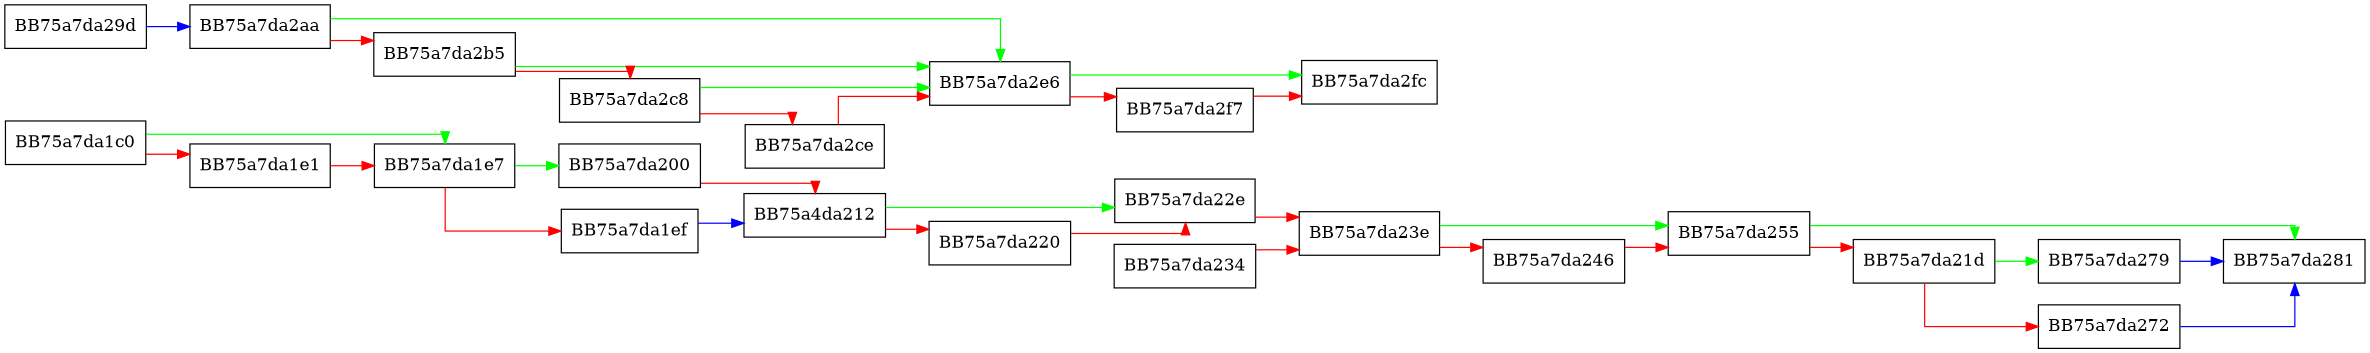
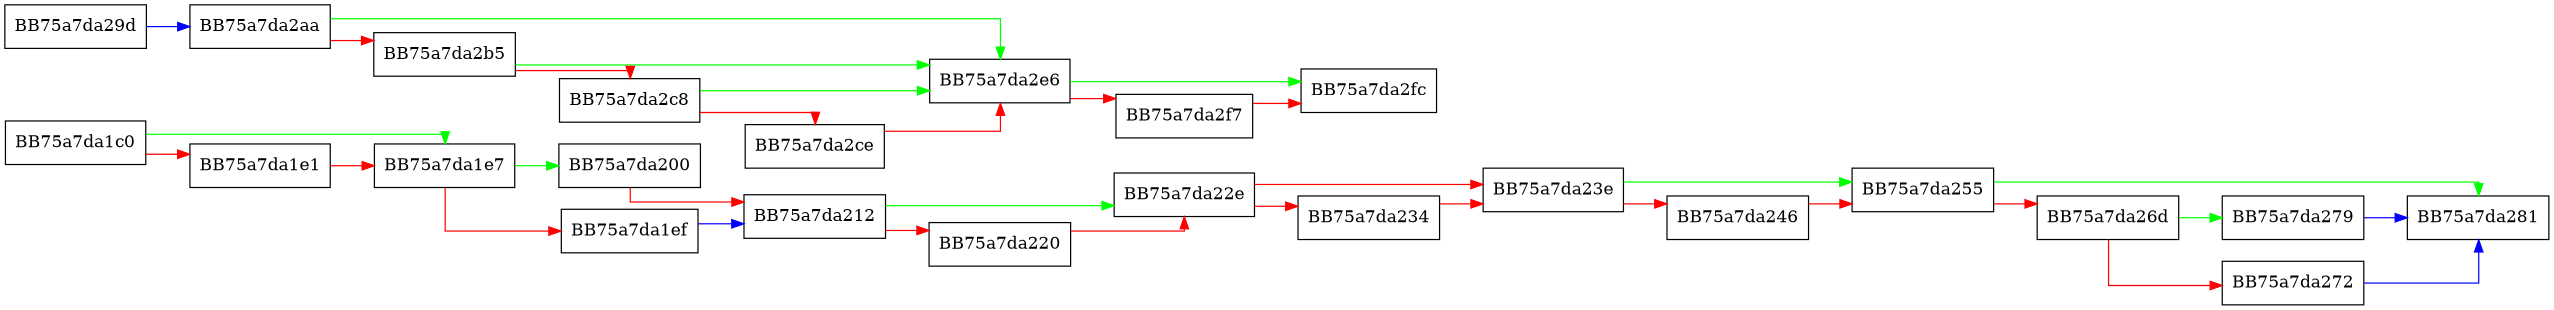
edge "BB75a7da22e" -> "BB75a7da234": added
node "BB75a4da212": label "BB75a4da212" -> "BB75a7da212"
node "BB75a7da21d": label "BB75a7da21d" -> "BB75a7da26d"
